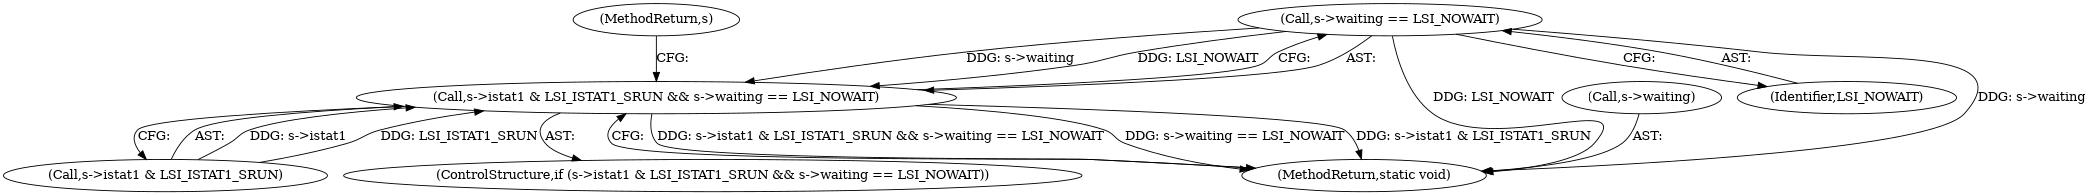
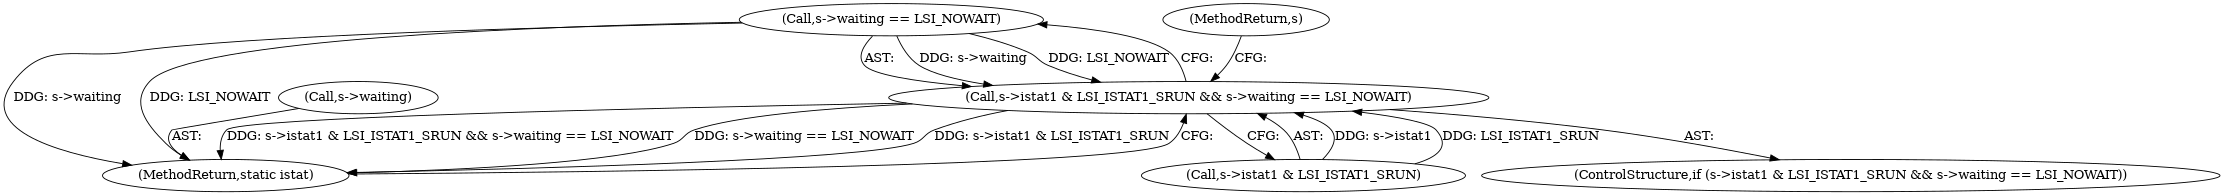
node "(Identifier,LSI_NOWAIT)": removed
node "(MethodReturn,static void)": label "(MethodReturn,static void)" -> "(MethodReturn,static istat)"
